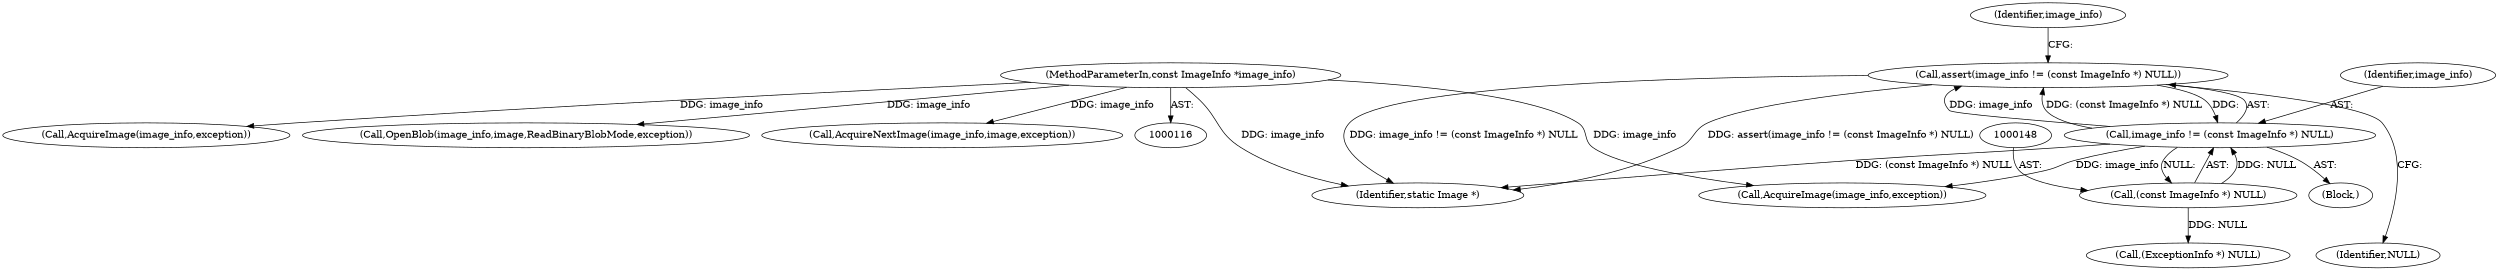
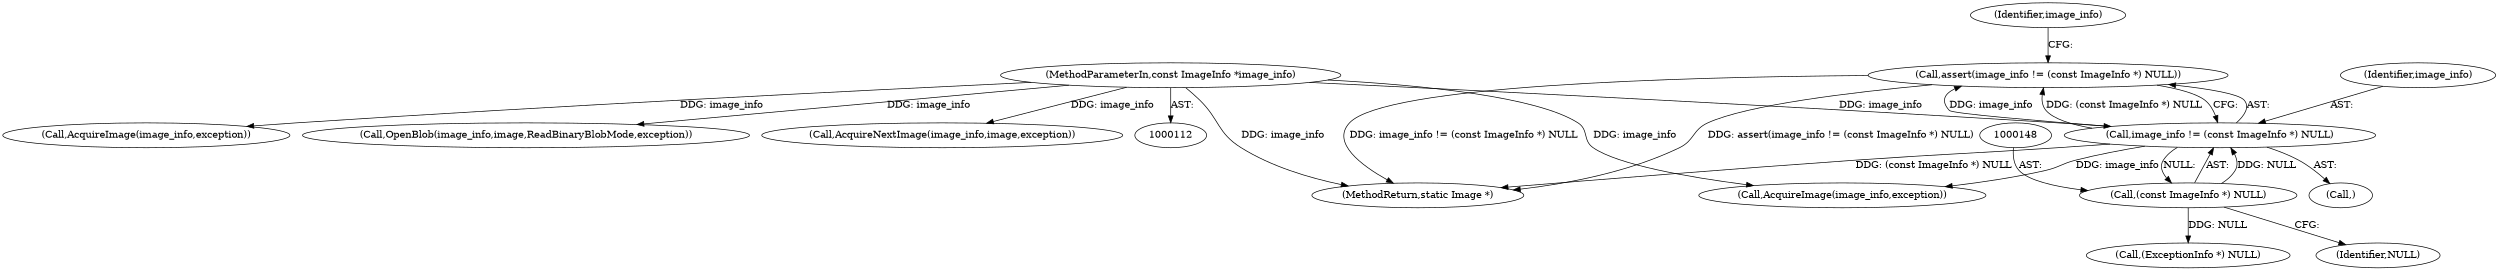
edge "(MethodParameterIn,const ImageInfo *image_info)" -> "(Call,image_info != (const ImageInfo *) NULL)": added, label "DDG: image_info"
edge "(Call,assert(image_info != (const ImageInfo *) NULL))" -> "(Call,image_info != (const ImageInfo *) NULL)": label "DDG: " -> "CFG: "
edge "(Call,assert(image_info != (const ImageInfo *) NULL))" -> "(Identifier,NULL)": now "(Call,(const ImageInfo *) NULL)" -> "(Identifier,NULL)"
node "1000116": label "1000116" -> "1000112"
node "(Identifier,static Image *)": label "(Identifier,static Image *)" -> "(MethodReturn,static Image *)"
node "(Block,)": label "(Block,)" -> "(Call,)"
